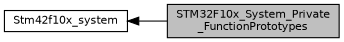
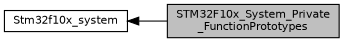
node "Stm42f10x_system": label "Stm42f10x_system" -> "Stm32f10x_system"
